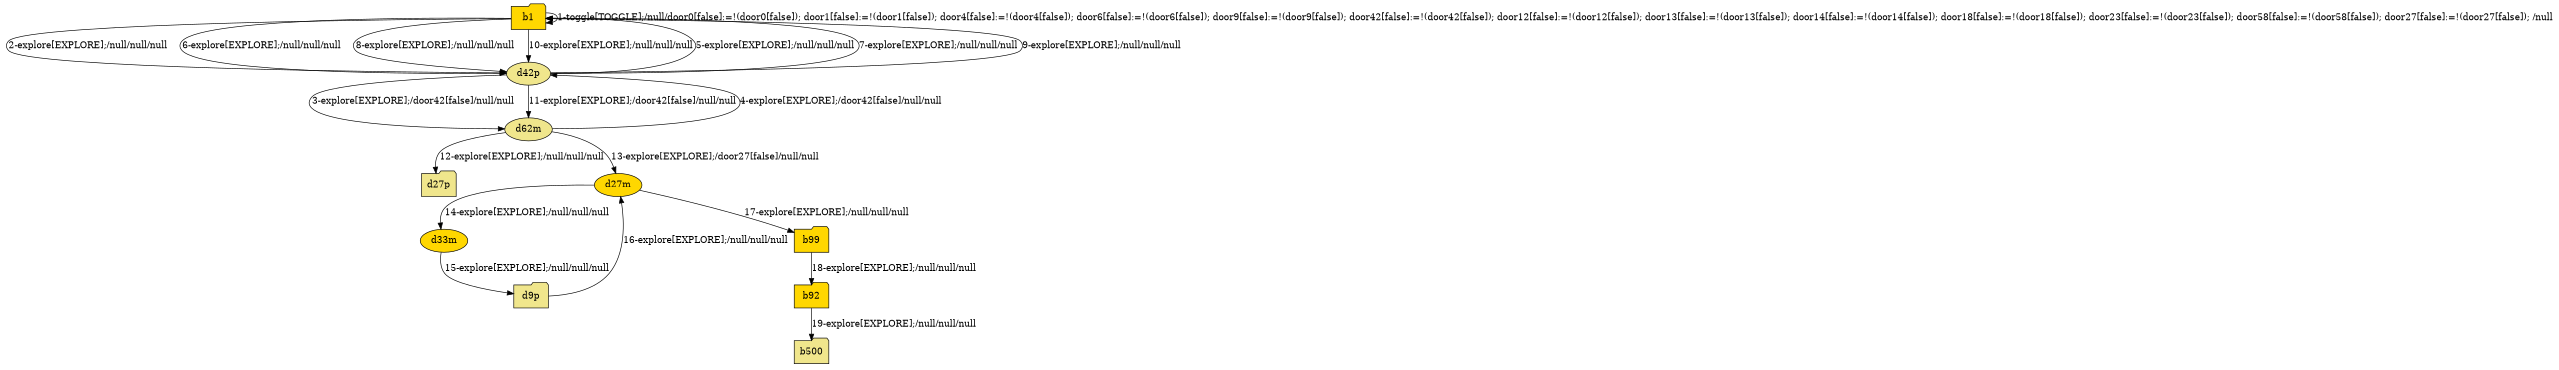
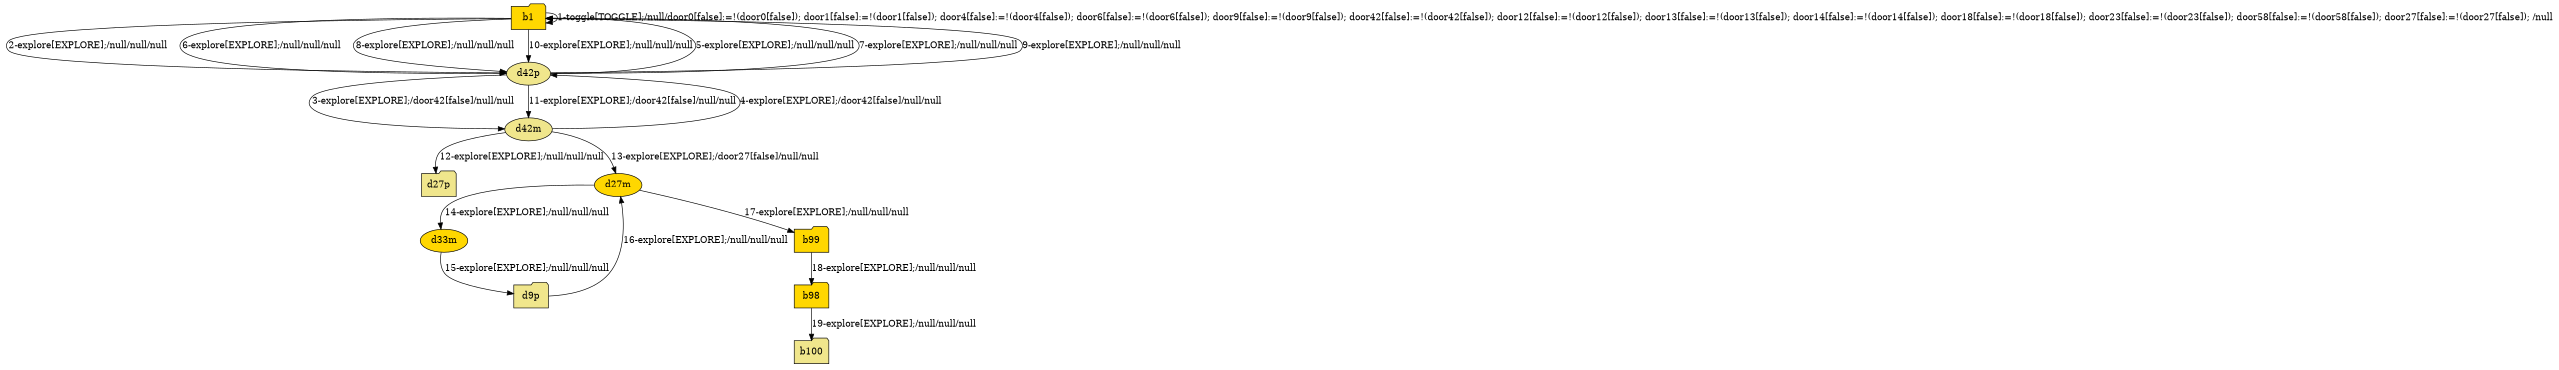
node "d62m": label "d62m" -> "d42m"
node "b92": label "b92" -> "b98"
node "b500": label "b500" -> "b100"
